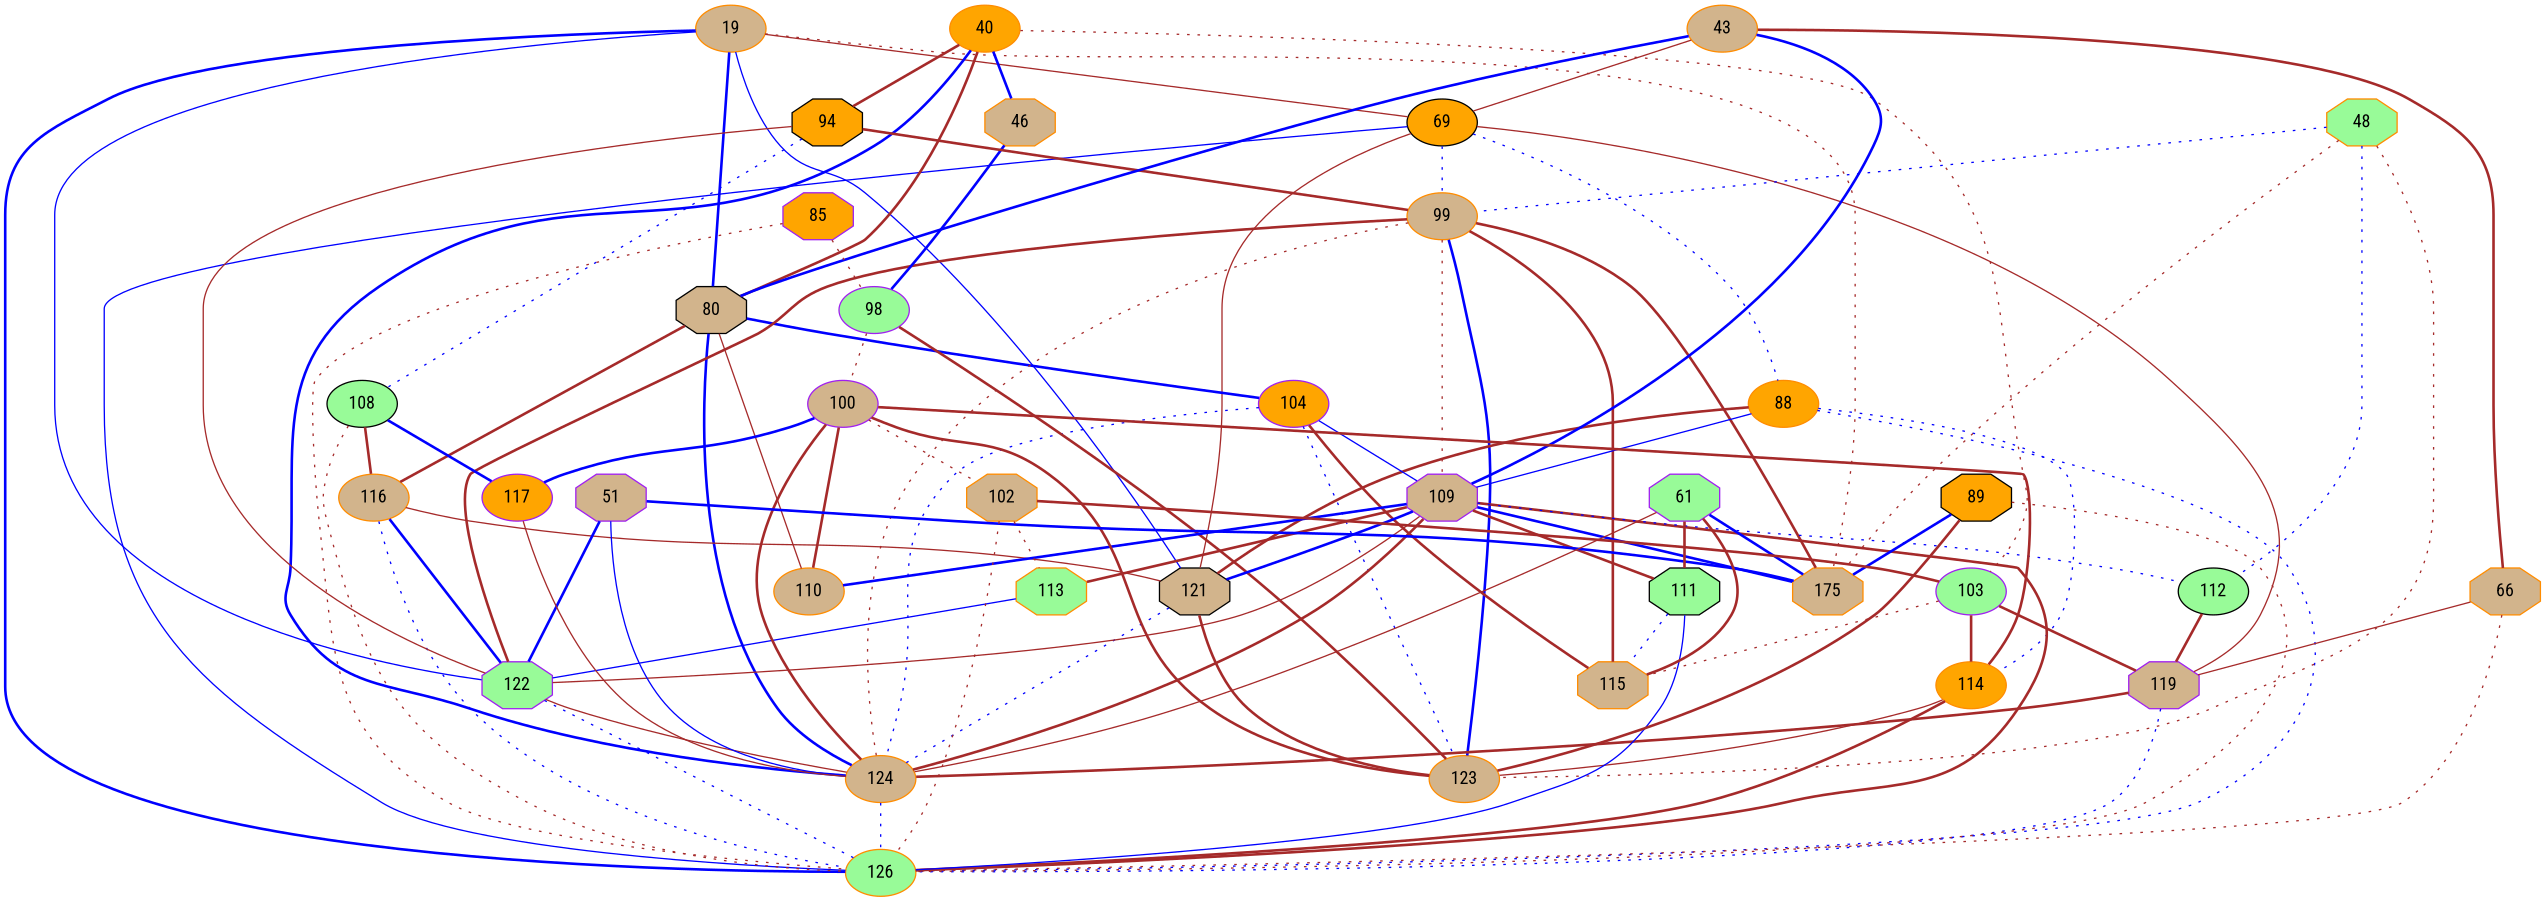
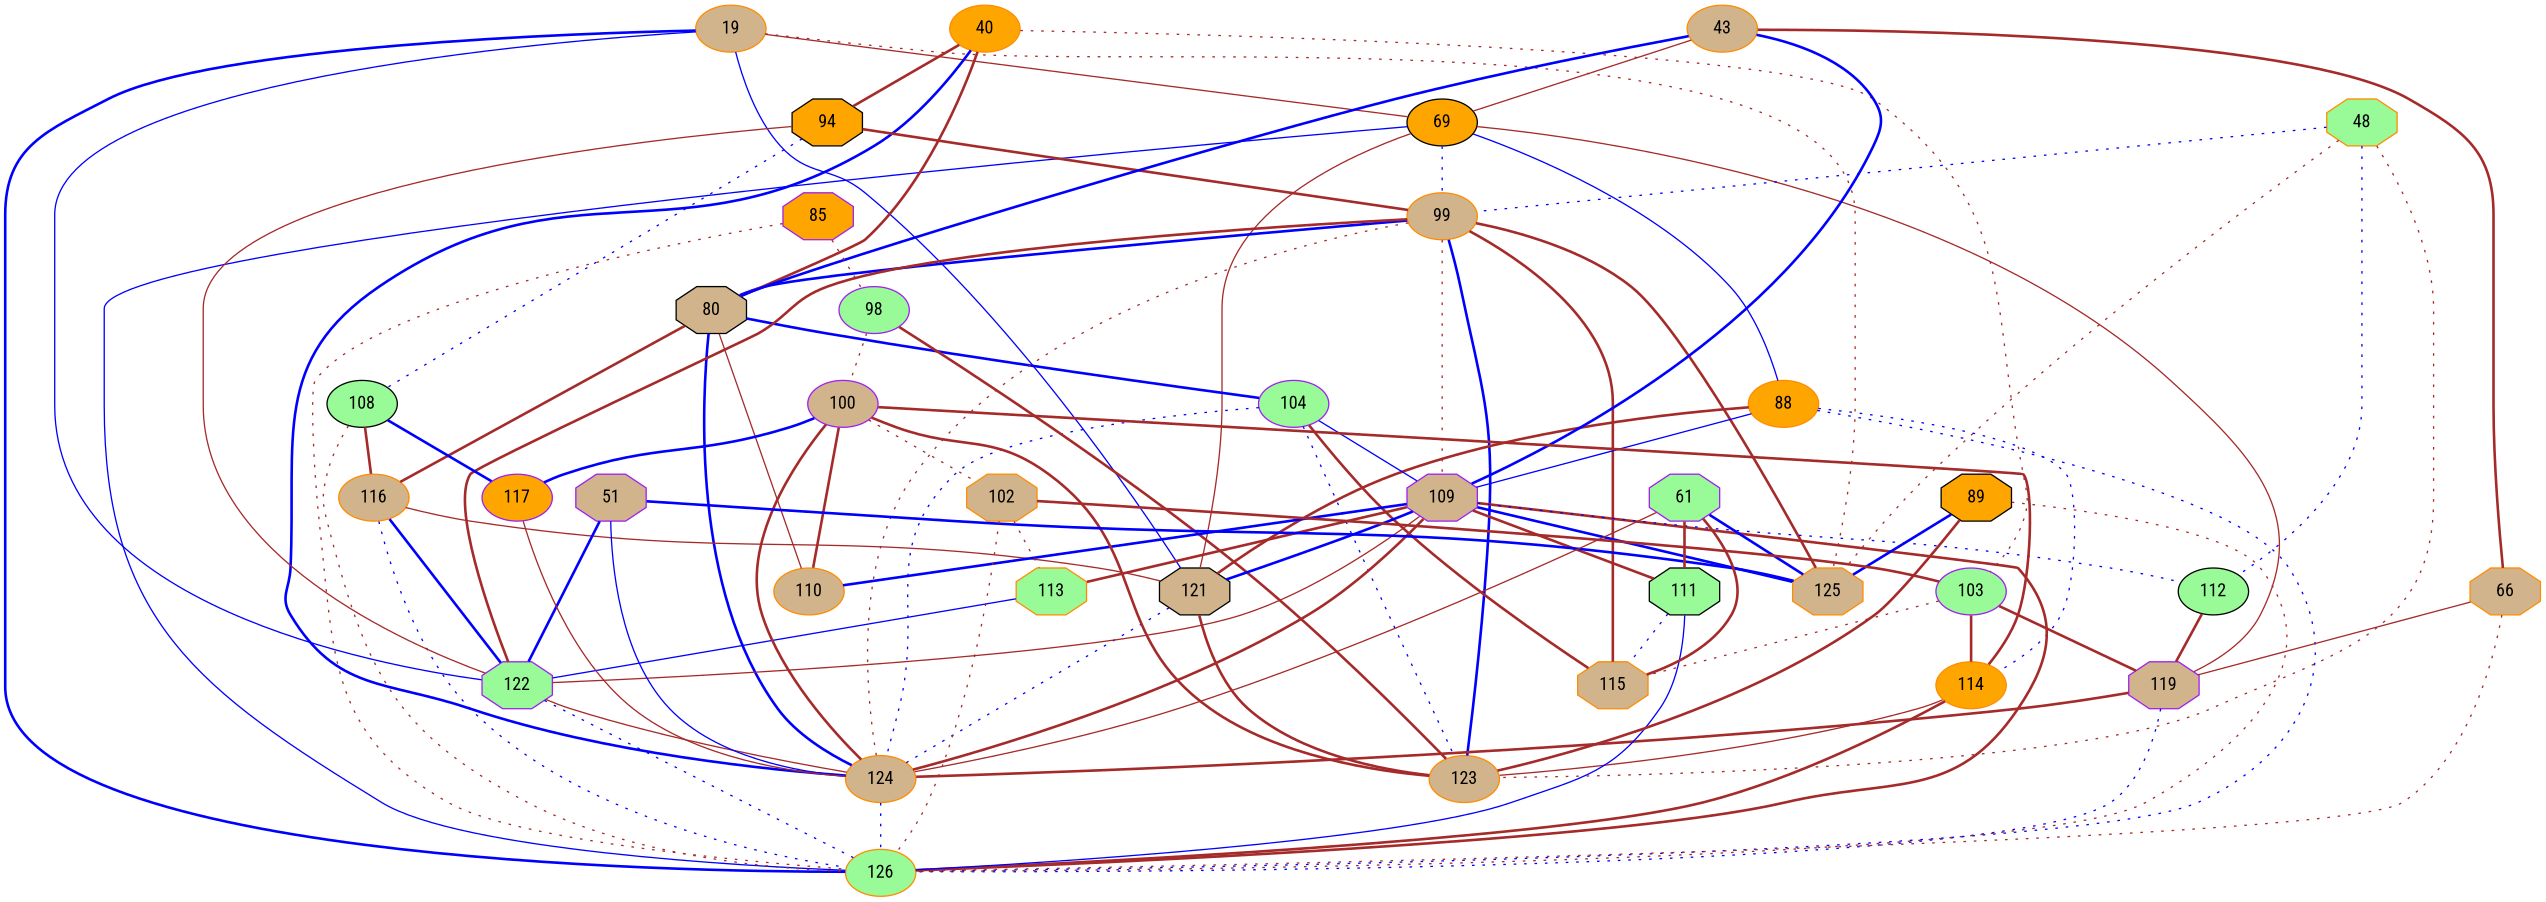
node "46": removed
edge "19" -- "80": now "99" -- "80"
edge "69" -- "88": style dotted -> solid
node "104": fillcolor orange -> palegreen
node "175": label "175" -> "125"
